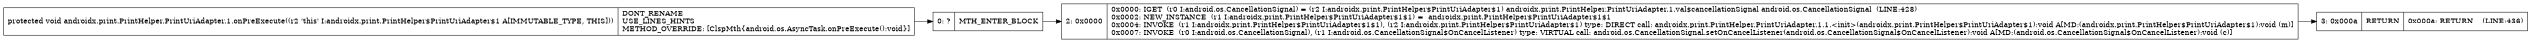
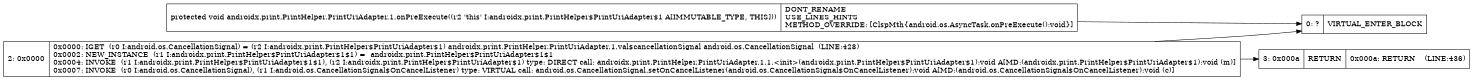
node "0: ?": text "MTH_ENTER_BLOCK" -> "VIRTUAL_ENTER_BLOCK"
edge "0: ?" -> "2: 0x0000": reversed
